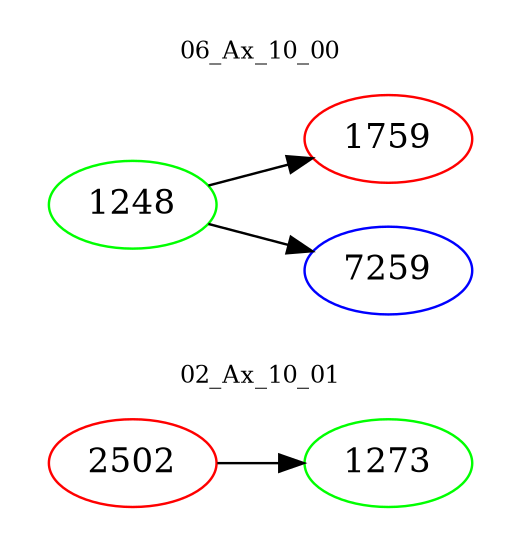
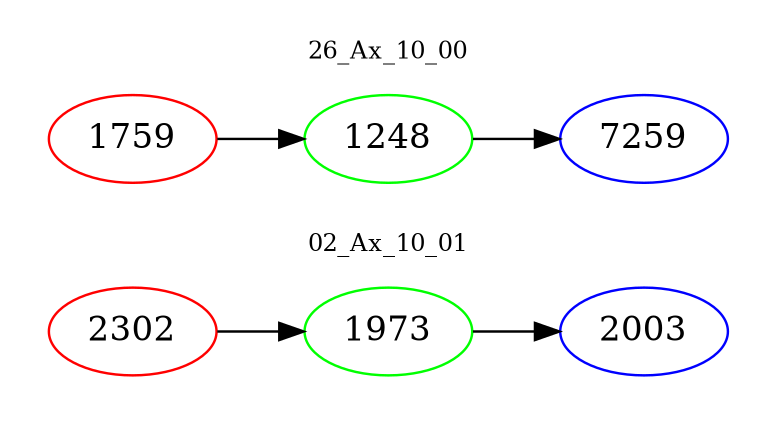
cluster "06_Ax_10_00": label "06_Ax_10_00" -> "26_Ax_10_00"
edge "1248" -> "1759": reversed
node "2003": added
node "2502": label "2502" -> "2302"
node "1273": label "1273" -> "1973"
